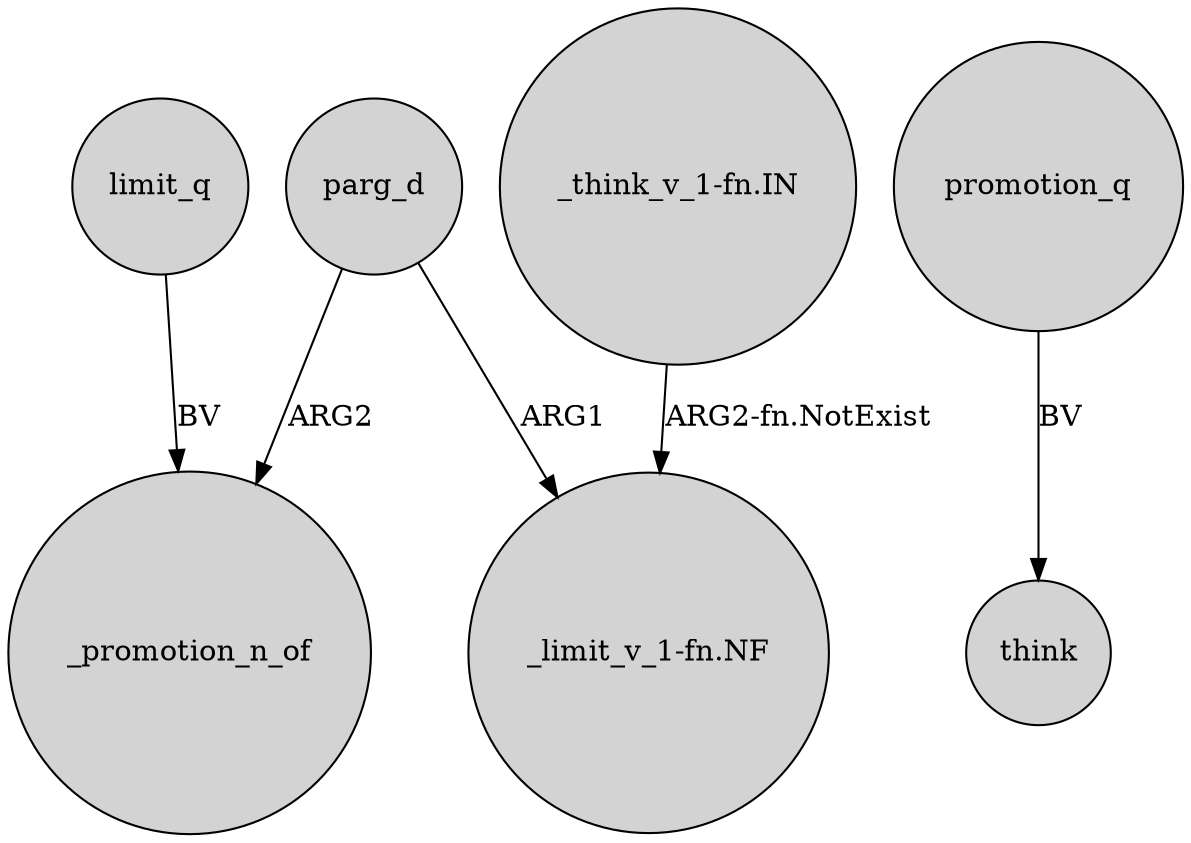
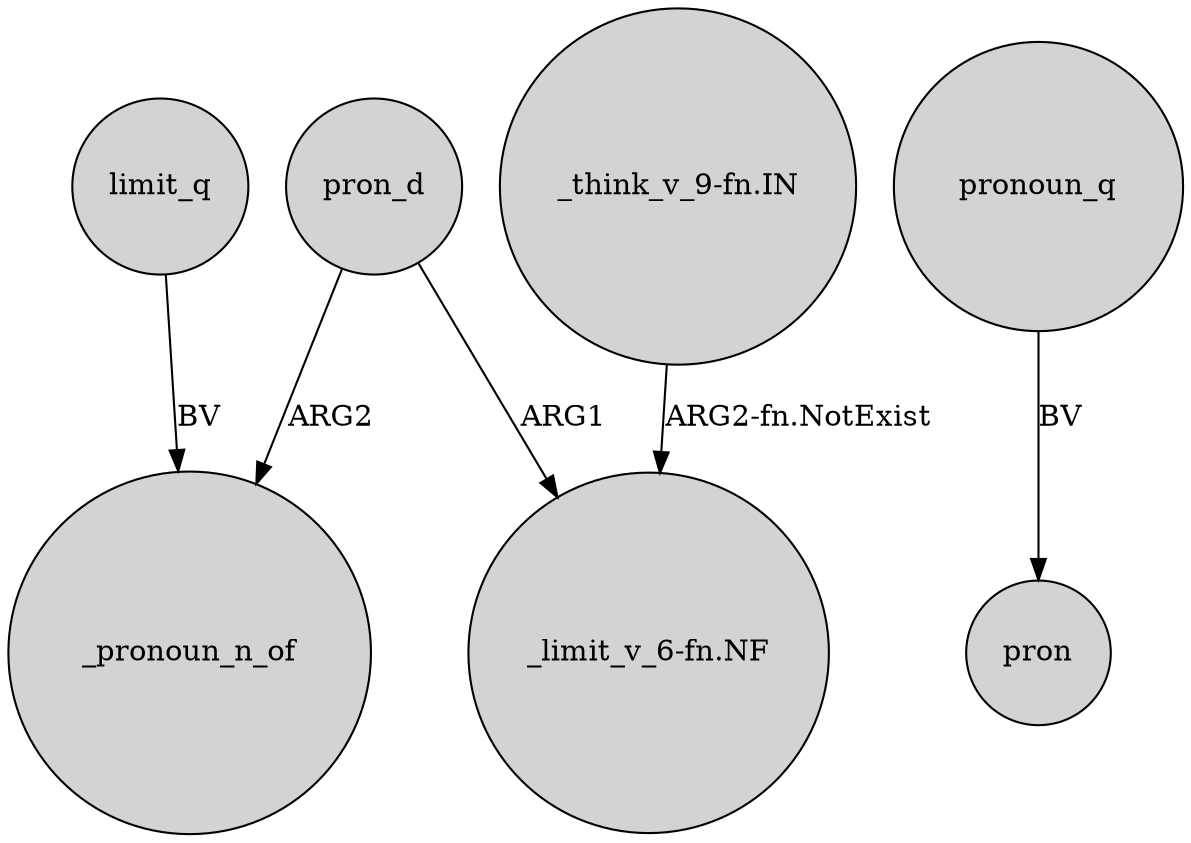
node "parg_d": label "parg_d" -> "pron_d"
node "_think_v_1-fn.IN": label "_think_v_1-fn.IN" -> "_think_v_9-fn.IN"
node "promotion_q": label "promotion_q" -> "pronoun_q"
node "_promotion_n_of": label "_promotion_n_of" -> "_pronoun_n_of"
node "_limit_v_1-fn.NF": label "_limit_v_1-fn.NF" -> "_limit_v_6-fn.NF"
node "think": label "think" -> "pron"
